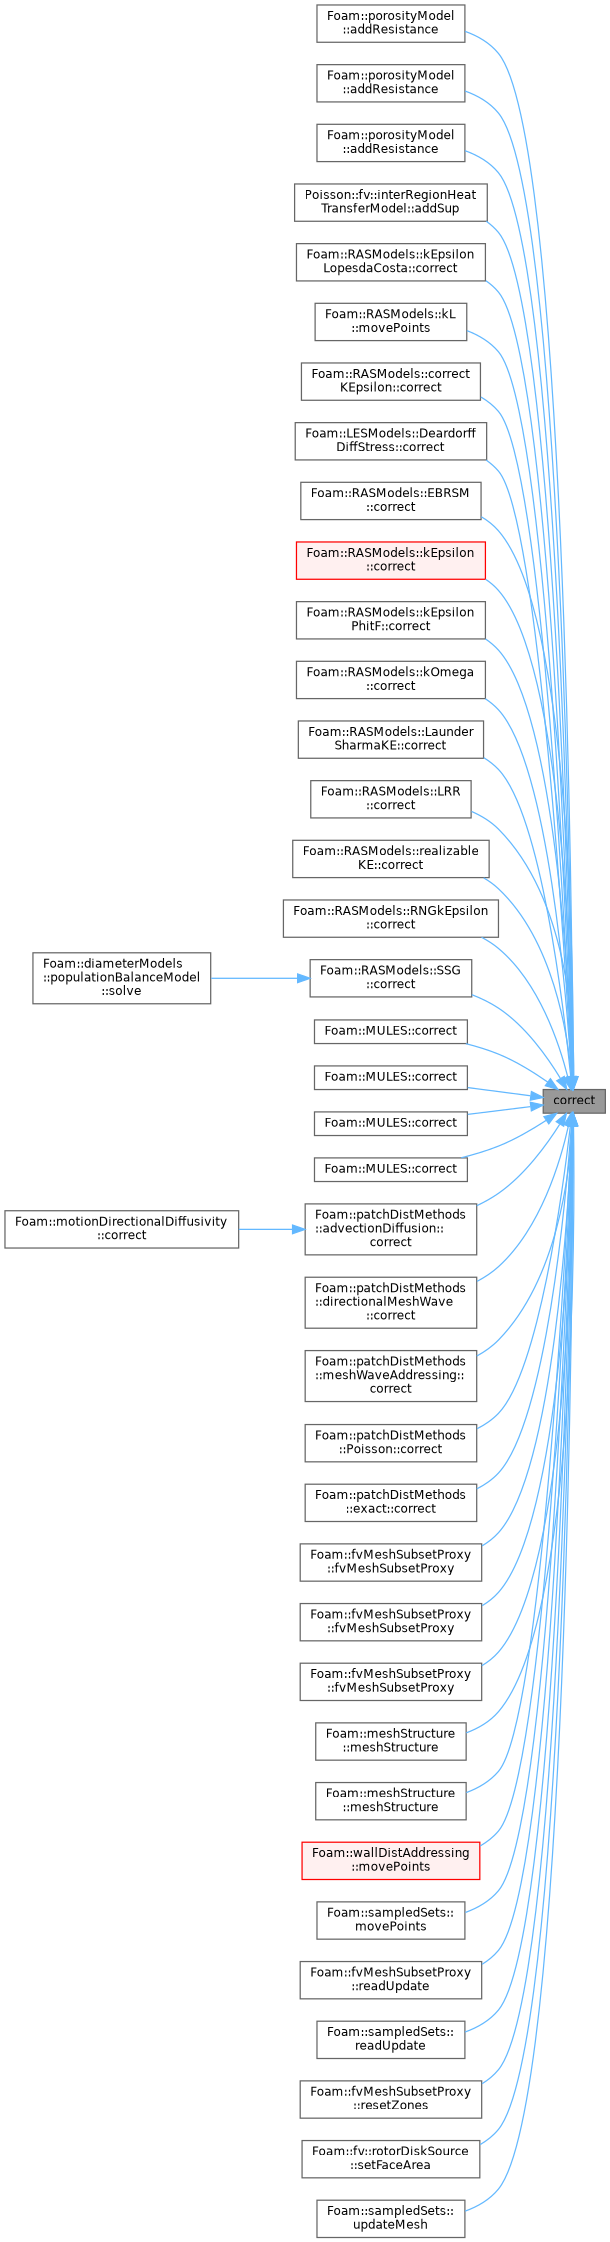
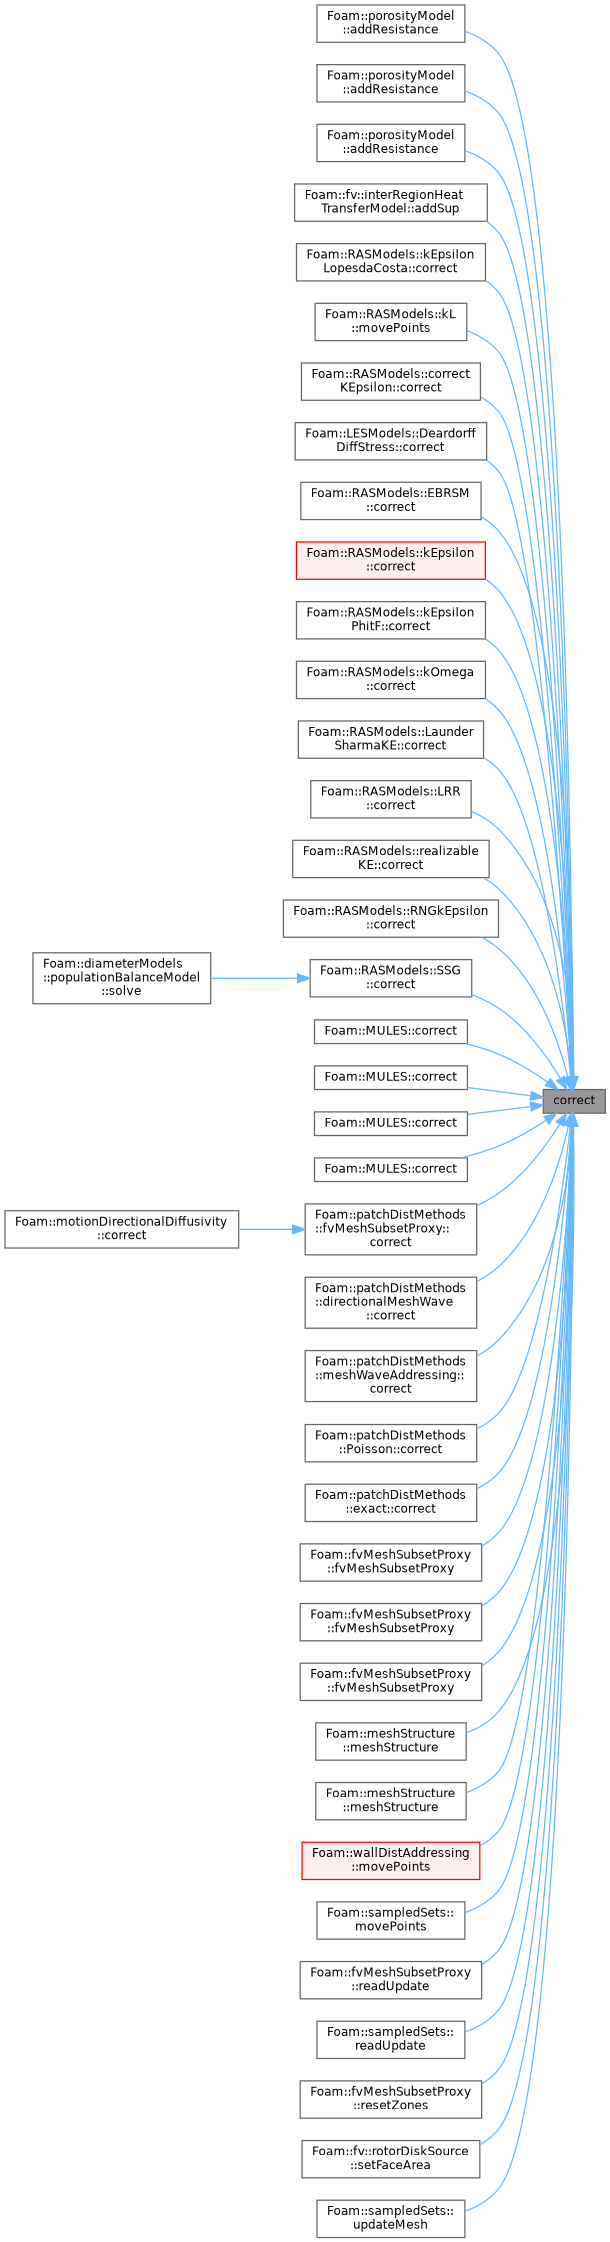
node "Poisson::fv::interRegionHeat TransferModel::addSup": label "Poisson::fv::interRegionHeat TransferModel::addSup" -> "Foam::fv::interRegionHeat TransferModel::addSup"
node "Foam::patchDistMethods ::advectionDiffusion:: correct": label "Foam::patchDistMethods ::advectionDiffusion:: correct" -> "Foam::patchDistMethods ::fvMeshSubsetProxy:: correct"
